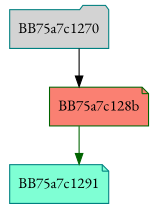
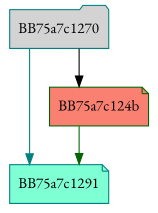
edge "BB75a7c1270" -> "BB75a7c1291": added
node "BB75a7c128b": label "BB75a7c128b" -> "BB75a7c124b"
